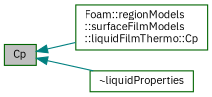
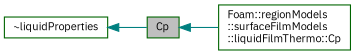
edge "~liquidProperties" -> "Cp": reversed
